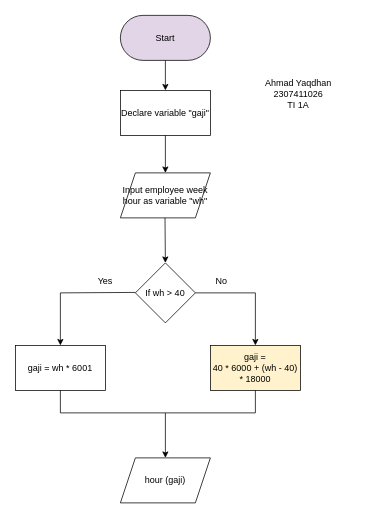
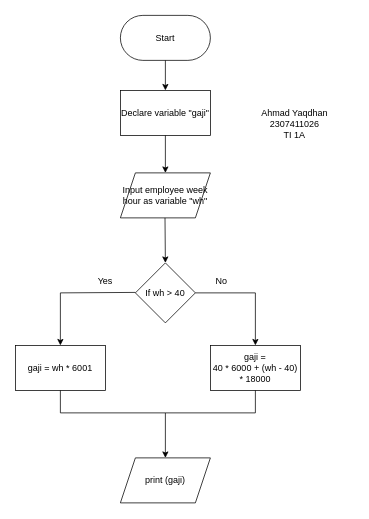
node "Start": fillcolor #e1d5e7 -> #ffffff
node "Ahmad Yaqdhan 2307411026 TI 1A": moved (299, 94) -> (295, 124)
node "gaji = 40 * 6000 + (wh - 40) * 18000": fillcolor #fff2cc -> #ffffff
node "hour (gaji)": label "hour (gaji)" -> "print (gaji)"
